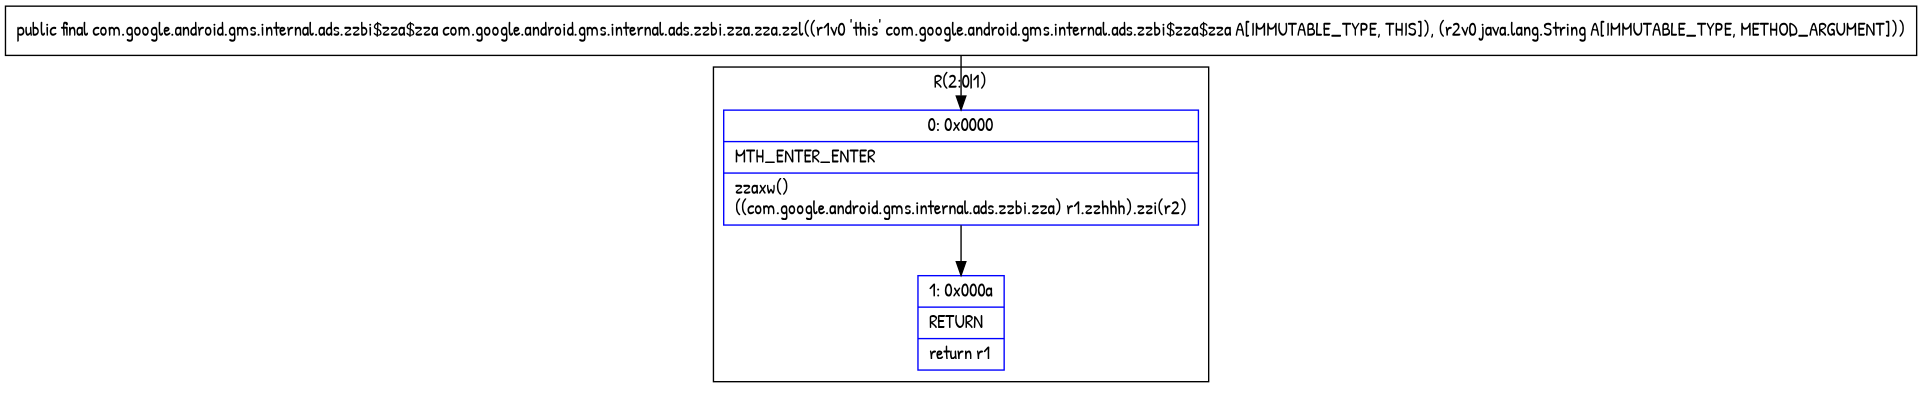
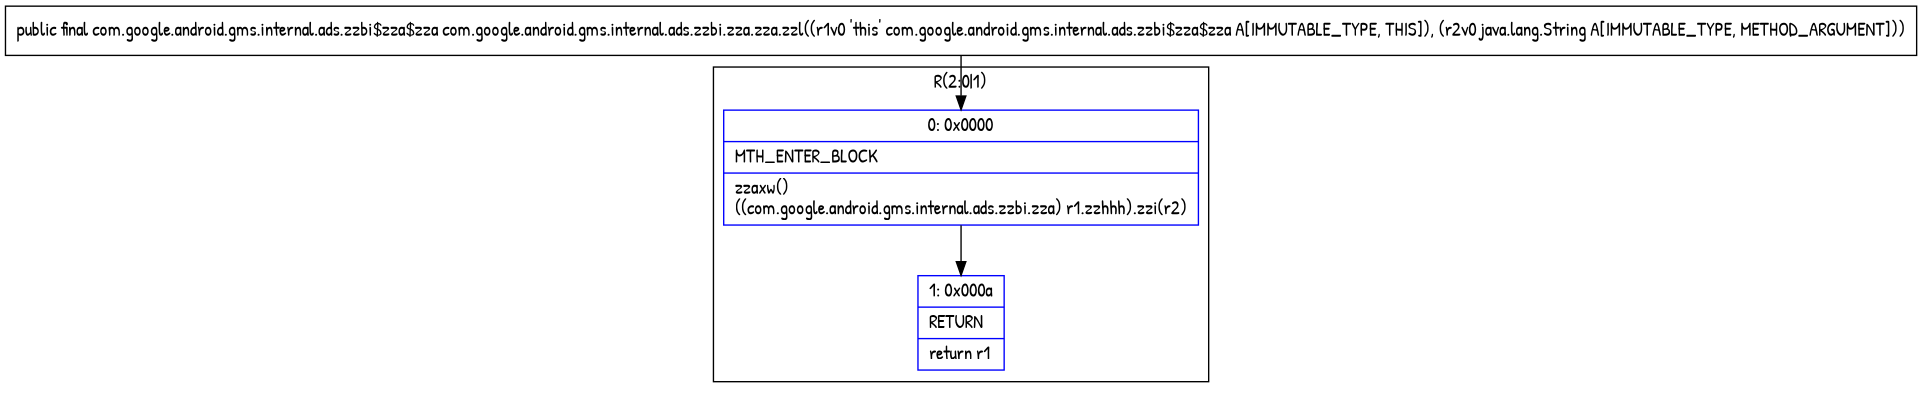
node "0: 0x0000": text "MTH_ENTER_ENTER" -> "MTH_ENTER_BLOCK"
